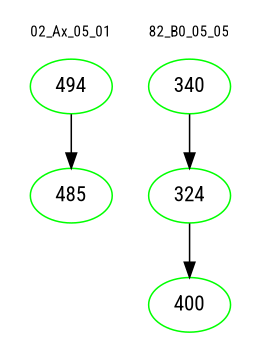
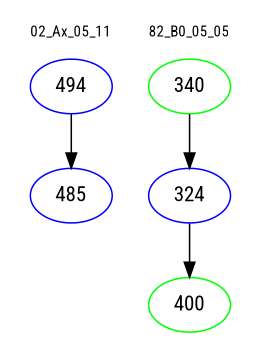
cluster "02_Ax_05_01": label "02_Ax_05_01" -> "02_Ax_05_11"
node "494": color green -> blue
node "485": color green -> blue
node "324": color green -> blue
